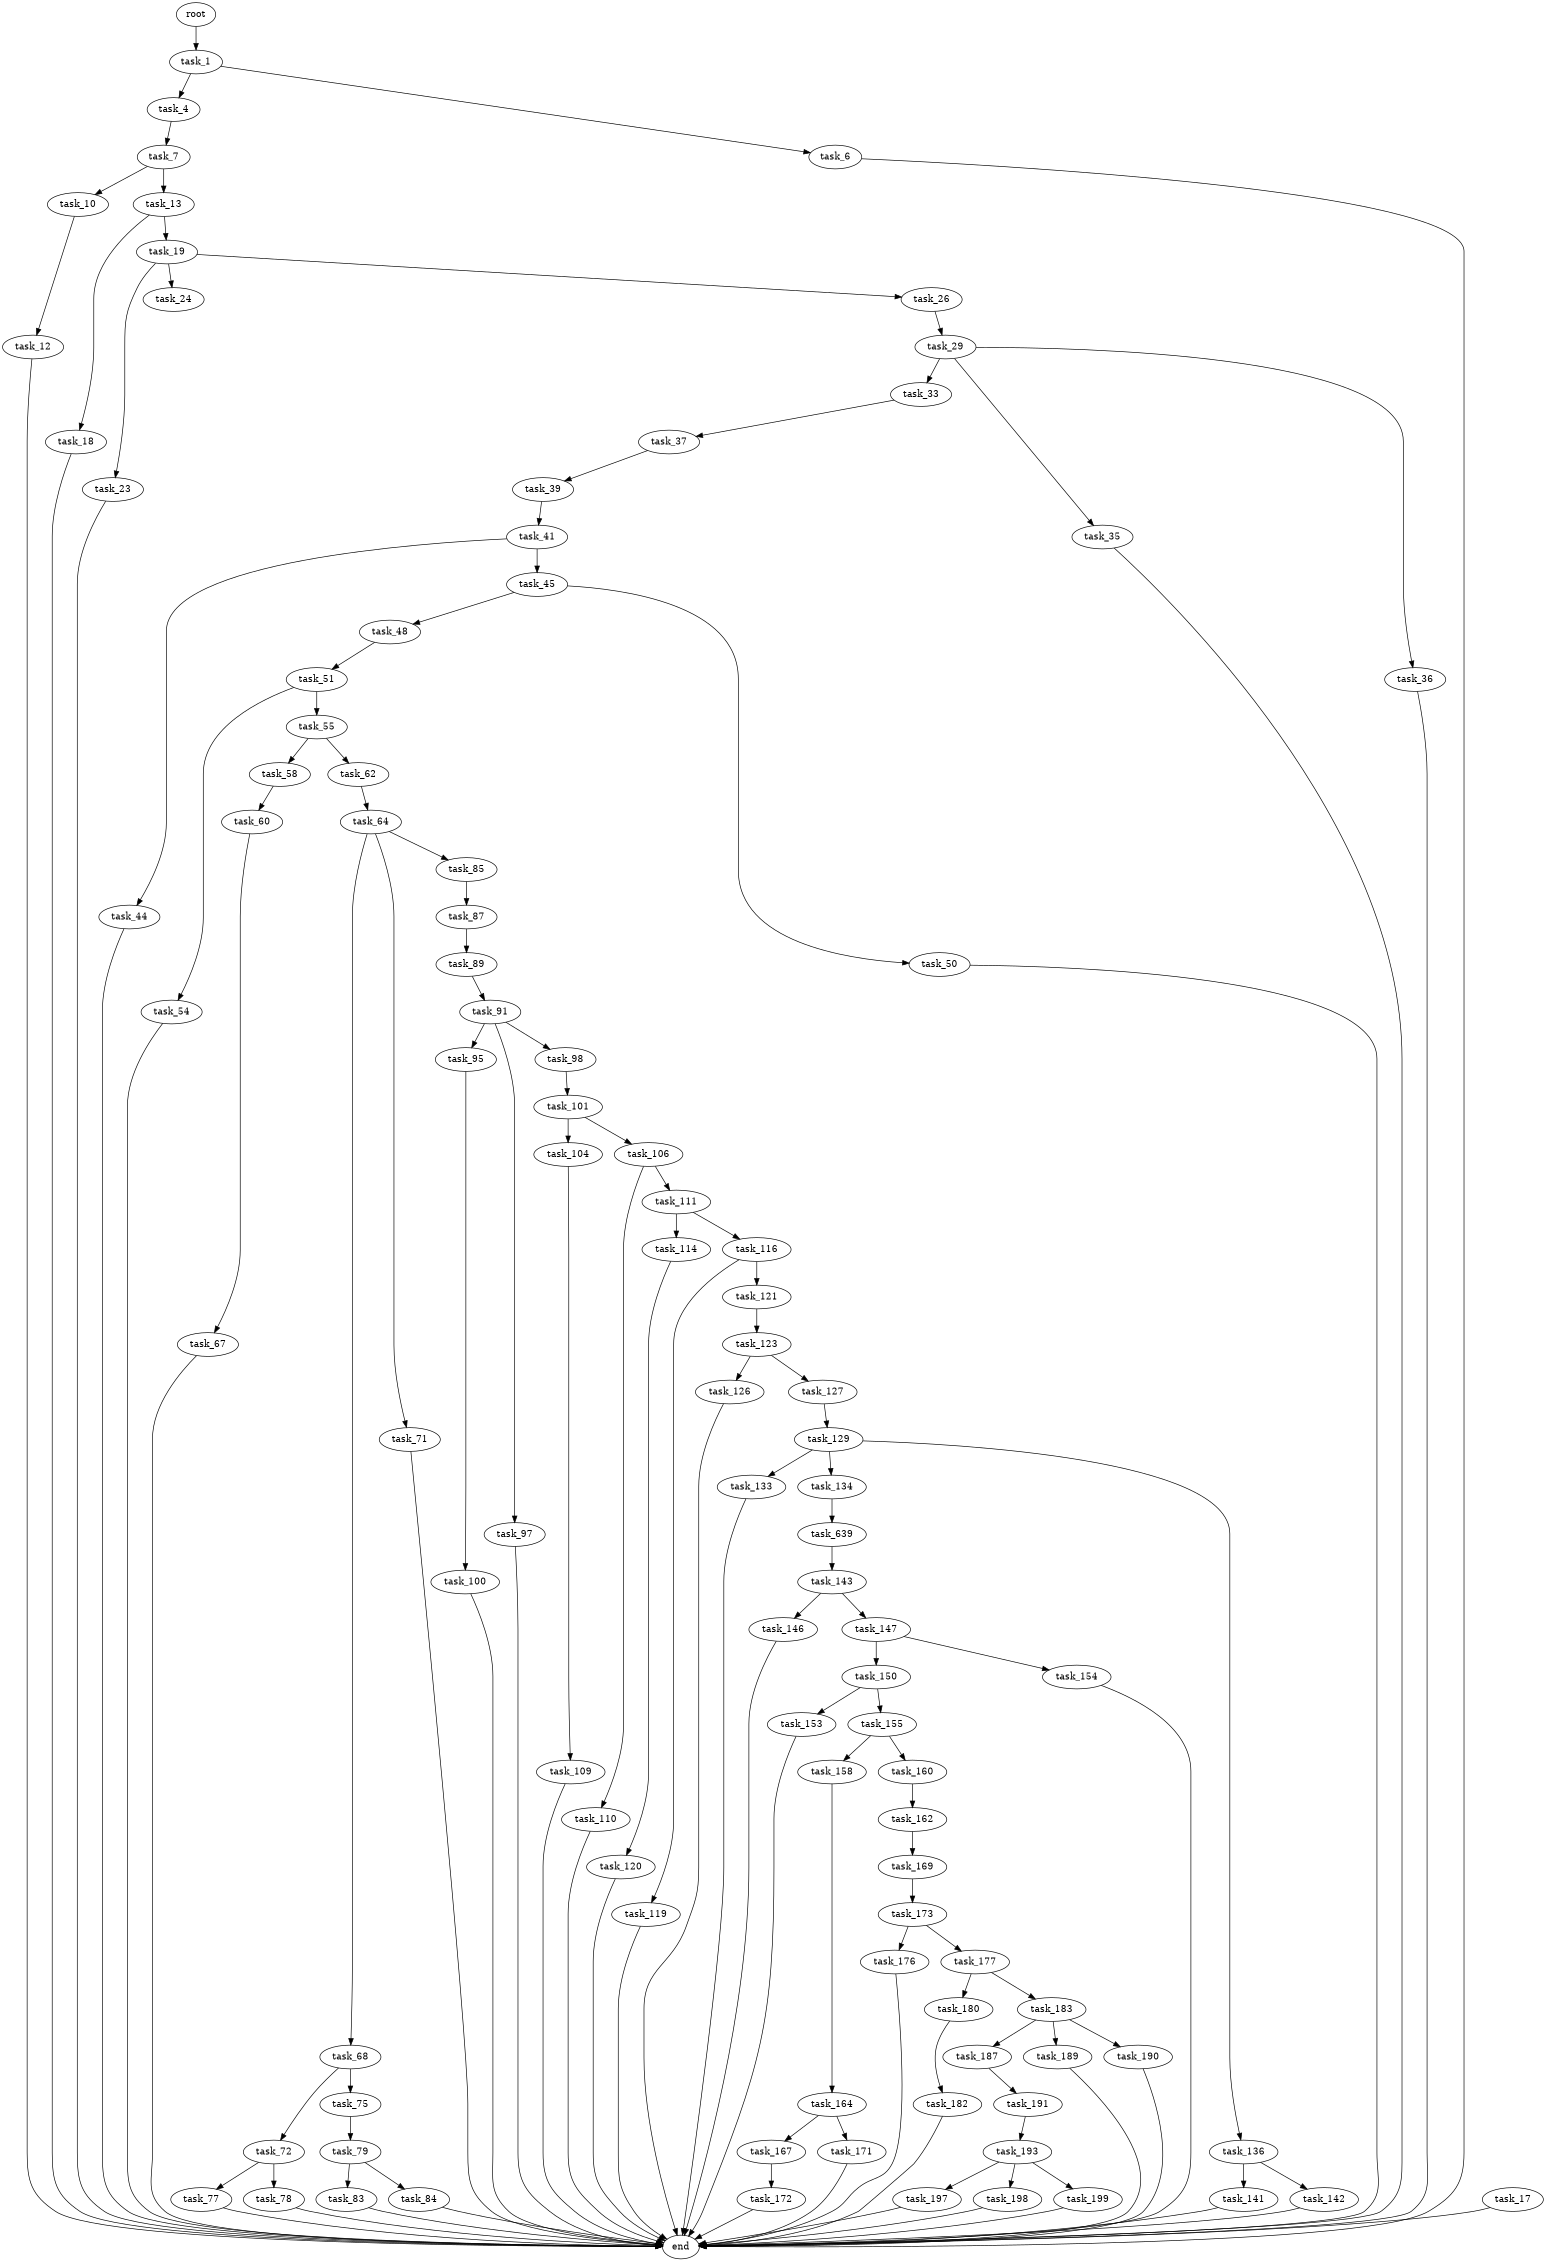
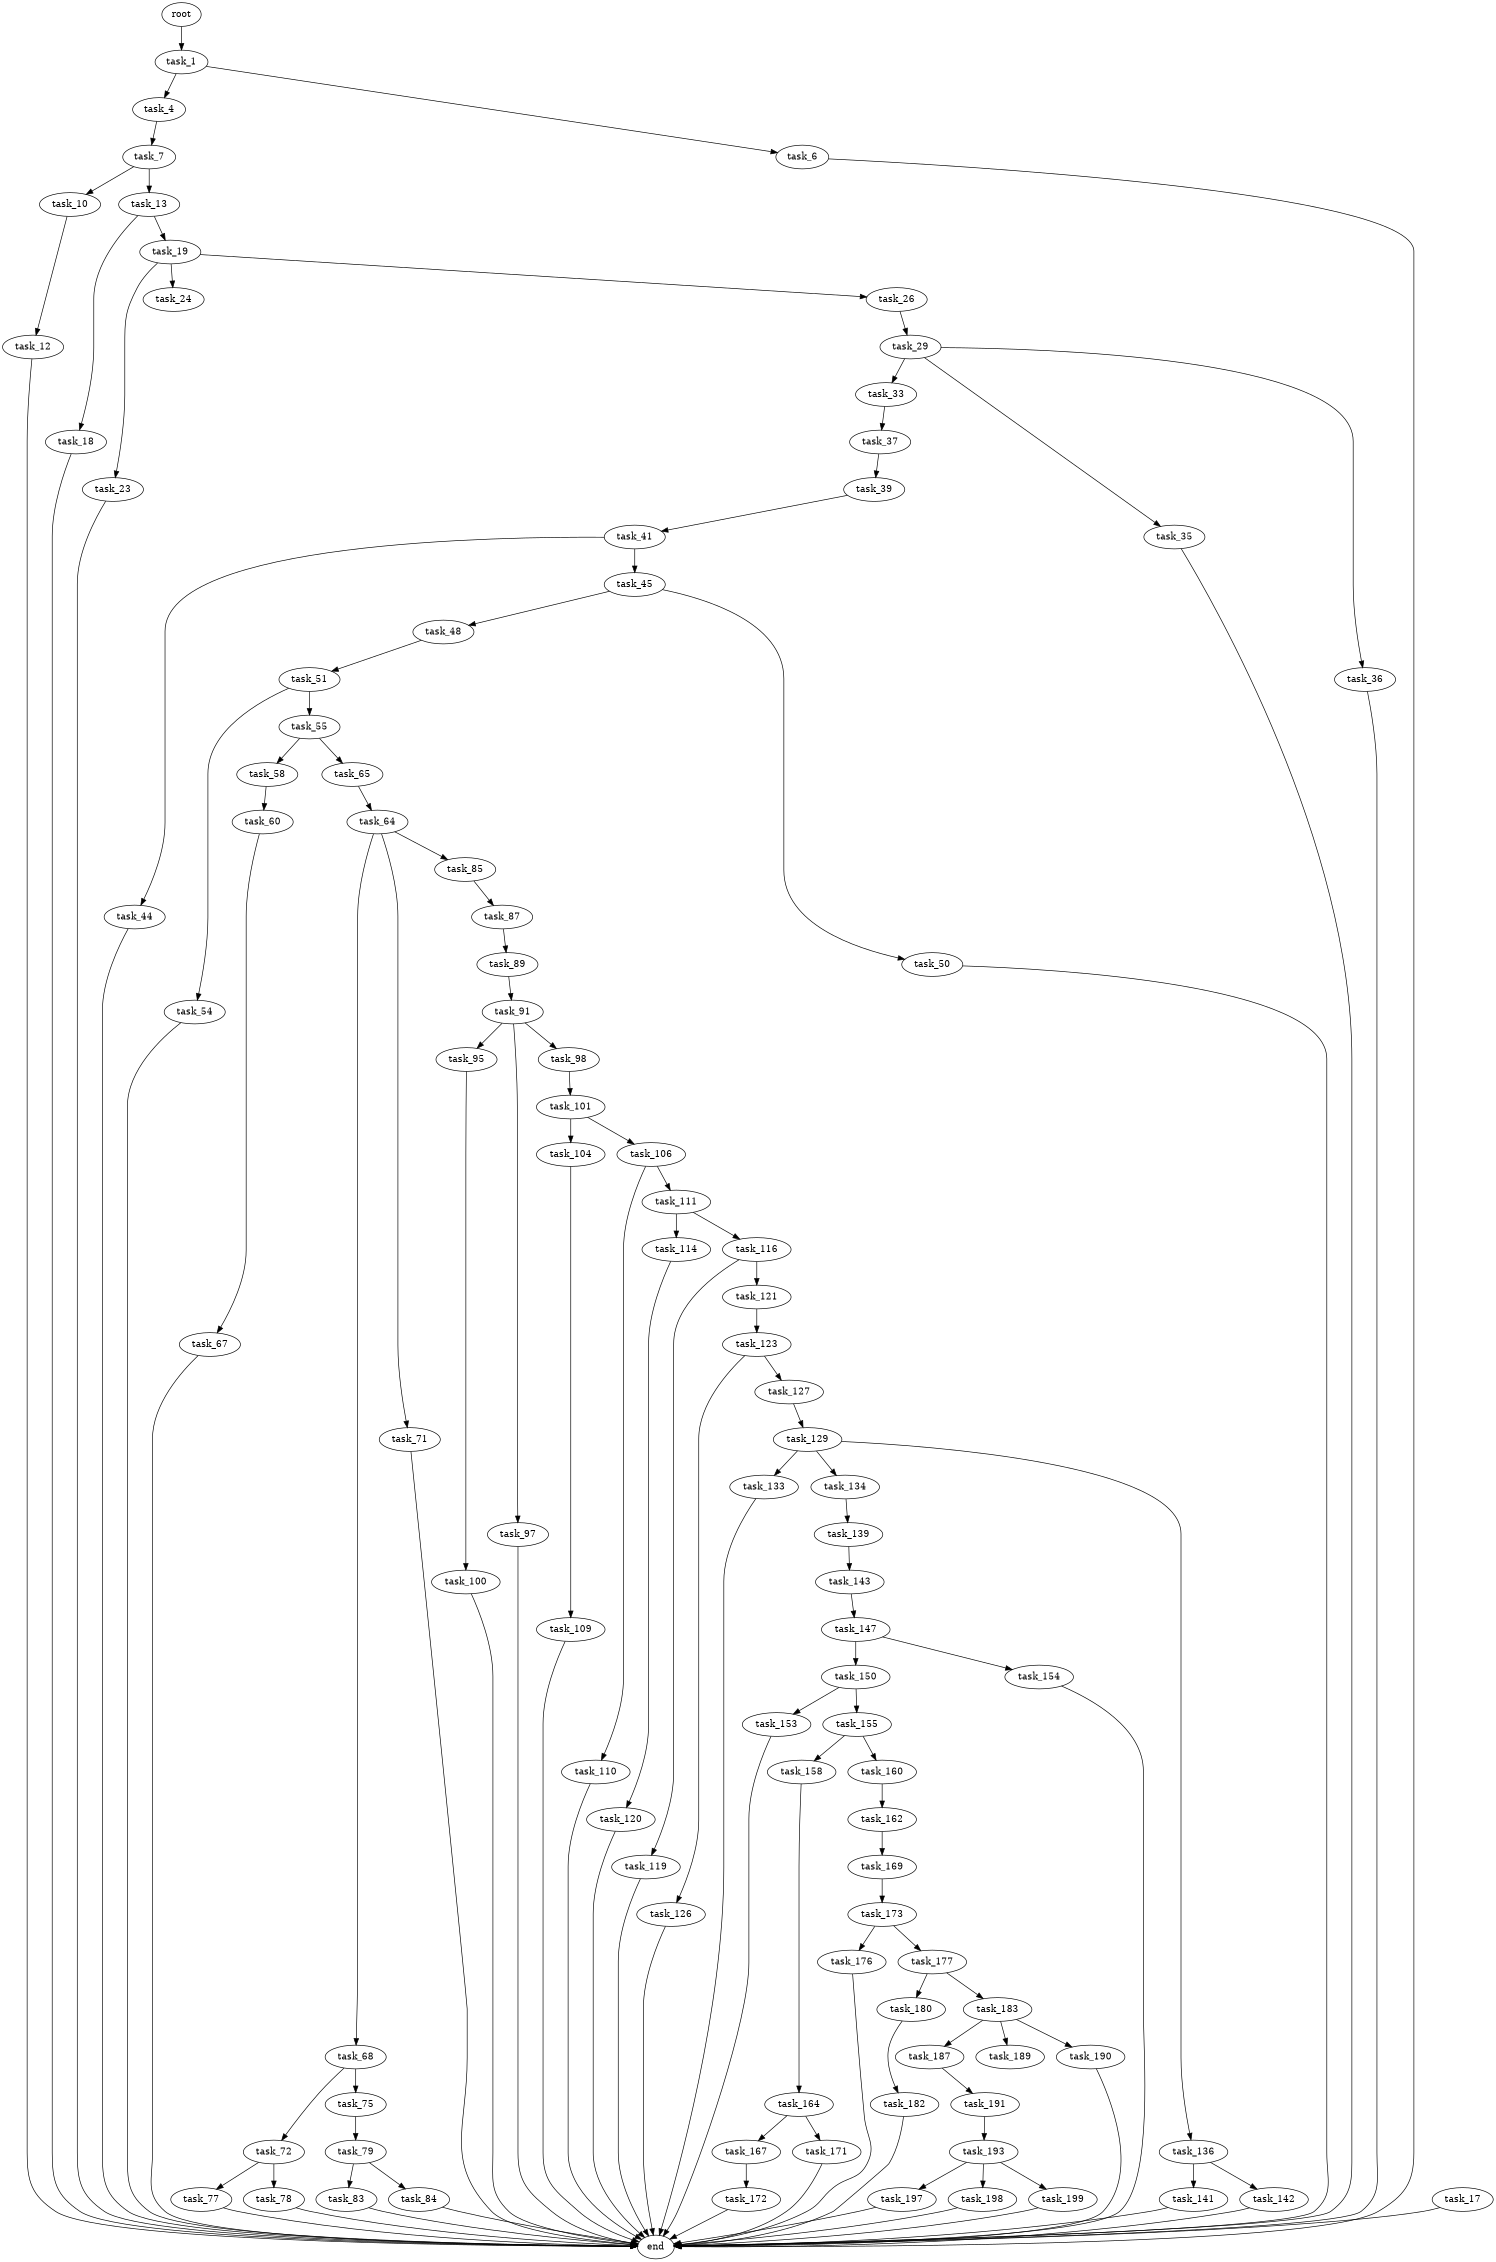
node "task_62": label "task_62" -> "task_65"
node "task_639": label "task_639" -> "task_139"
node "task_146": removed
edge "task_189" -> "end": removed
